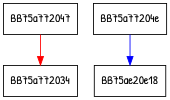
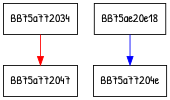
edge "BB75a772047" -> "BB75a772034": reversed
edge "BB75a77204e" -> "BB75ae20e18": reversed
